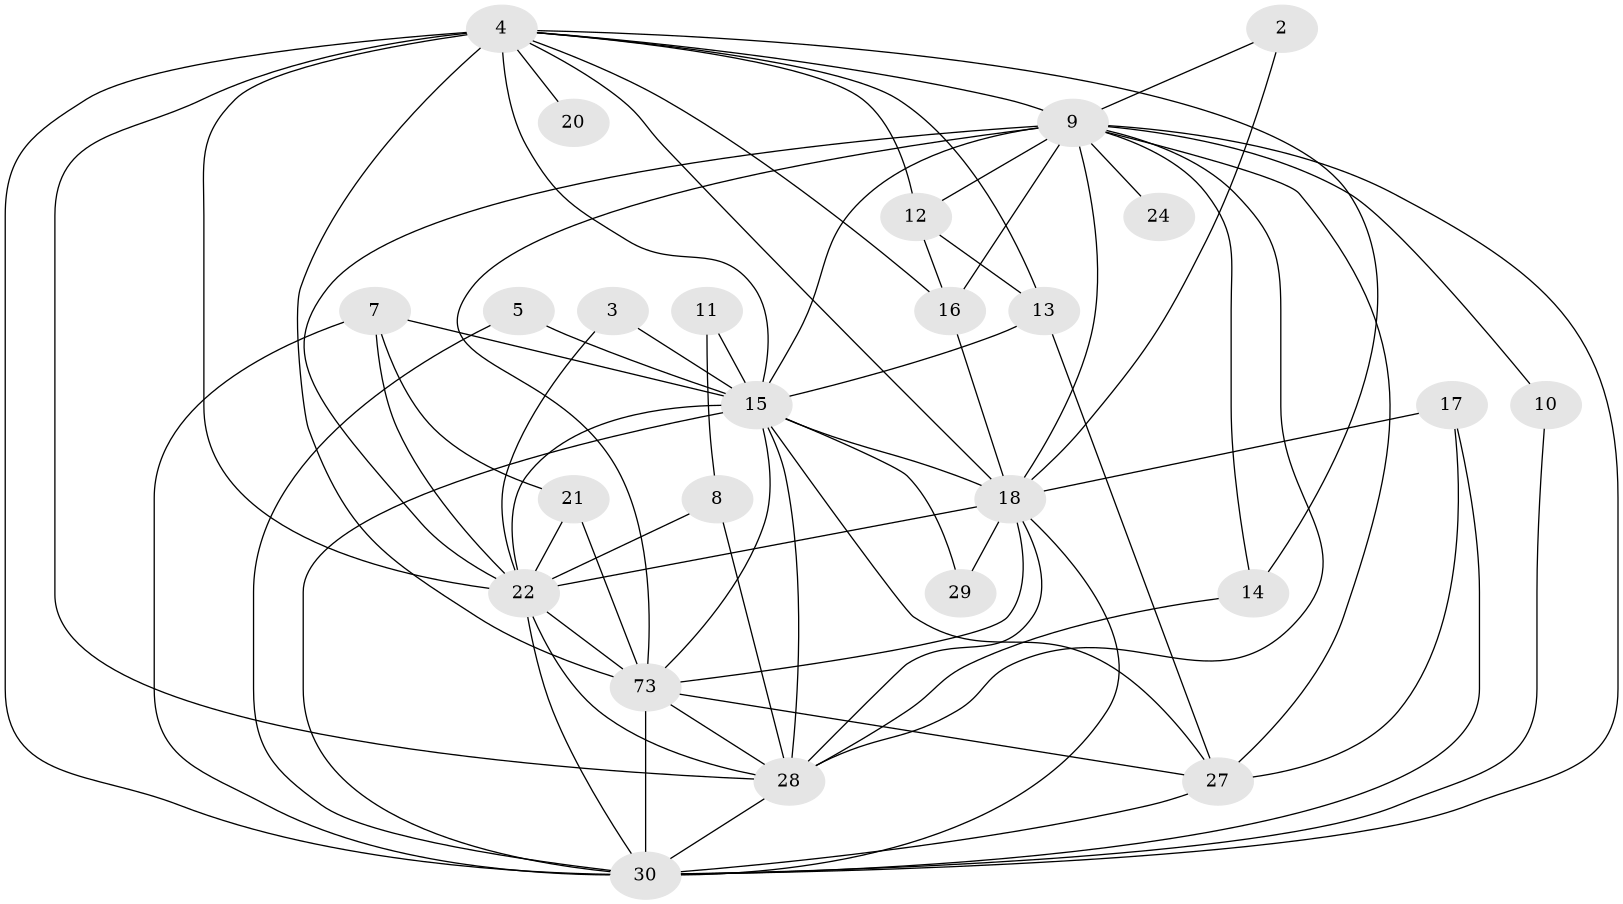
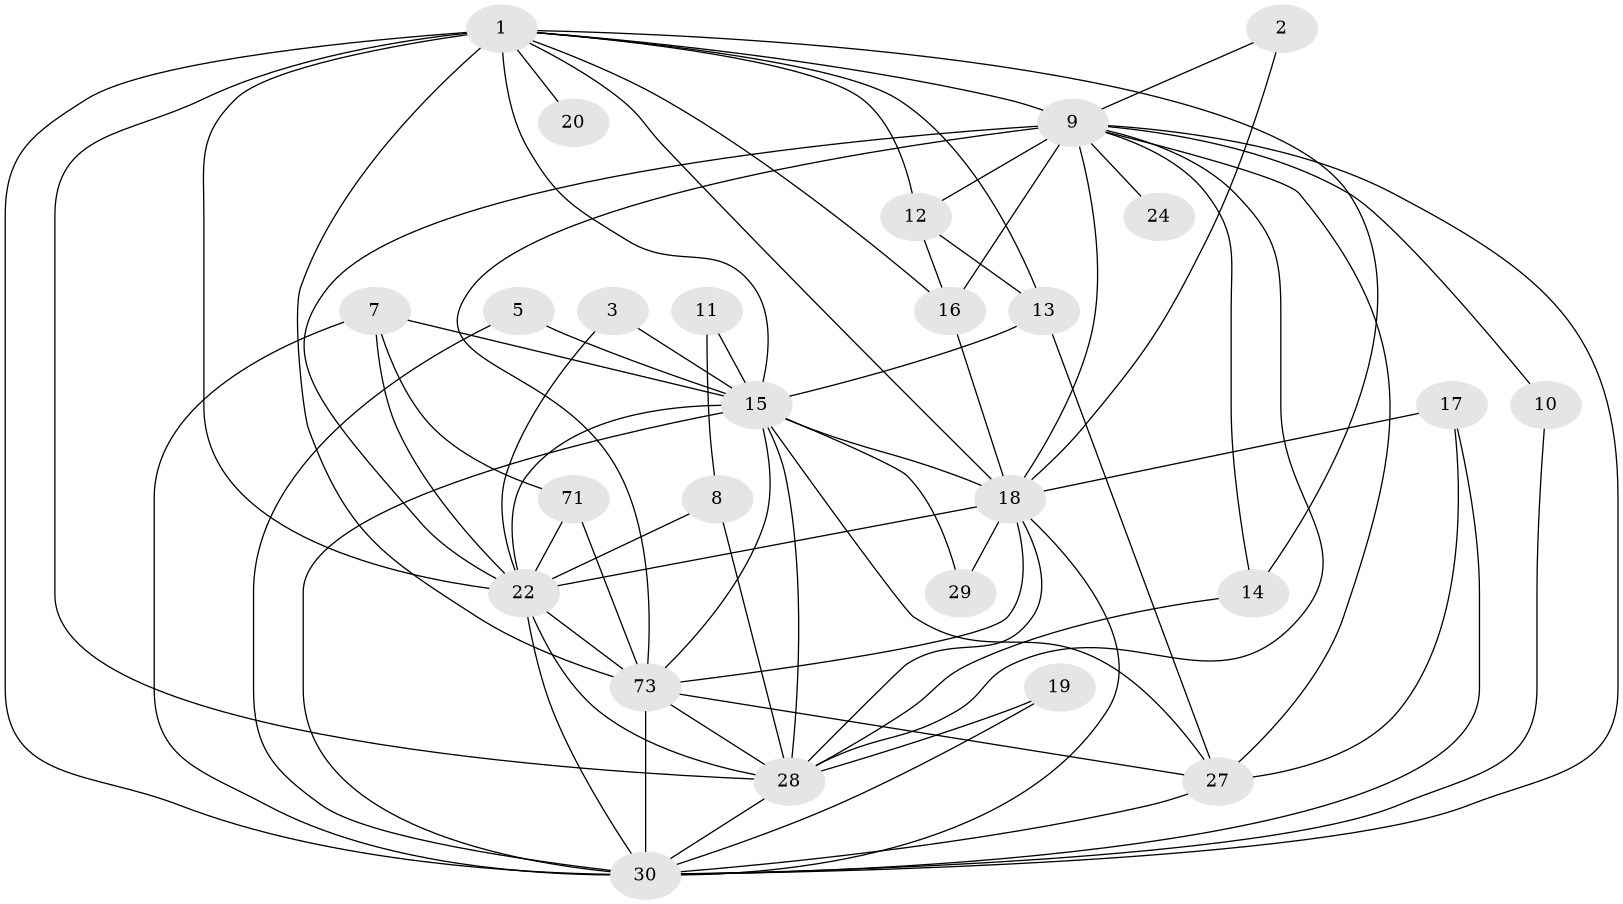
node "4": label "4" -> "1"
edge "9" -- "15": removed
node "21": label "21" -> "71"
node "19": added
